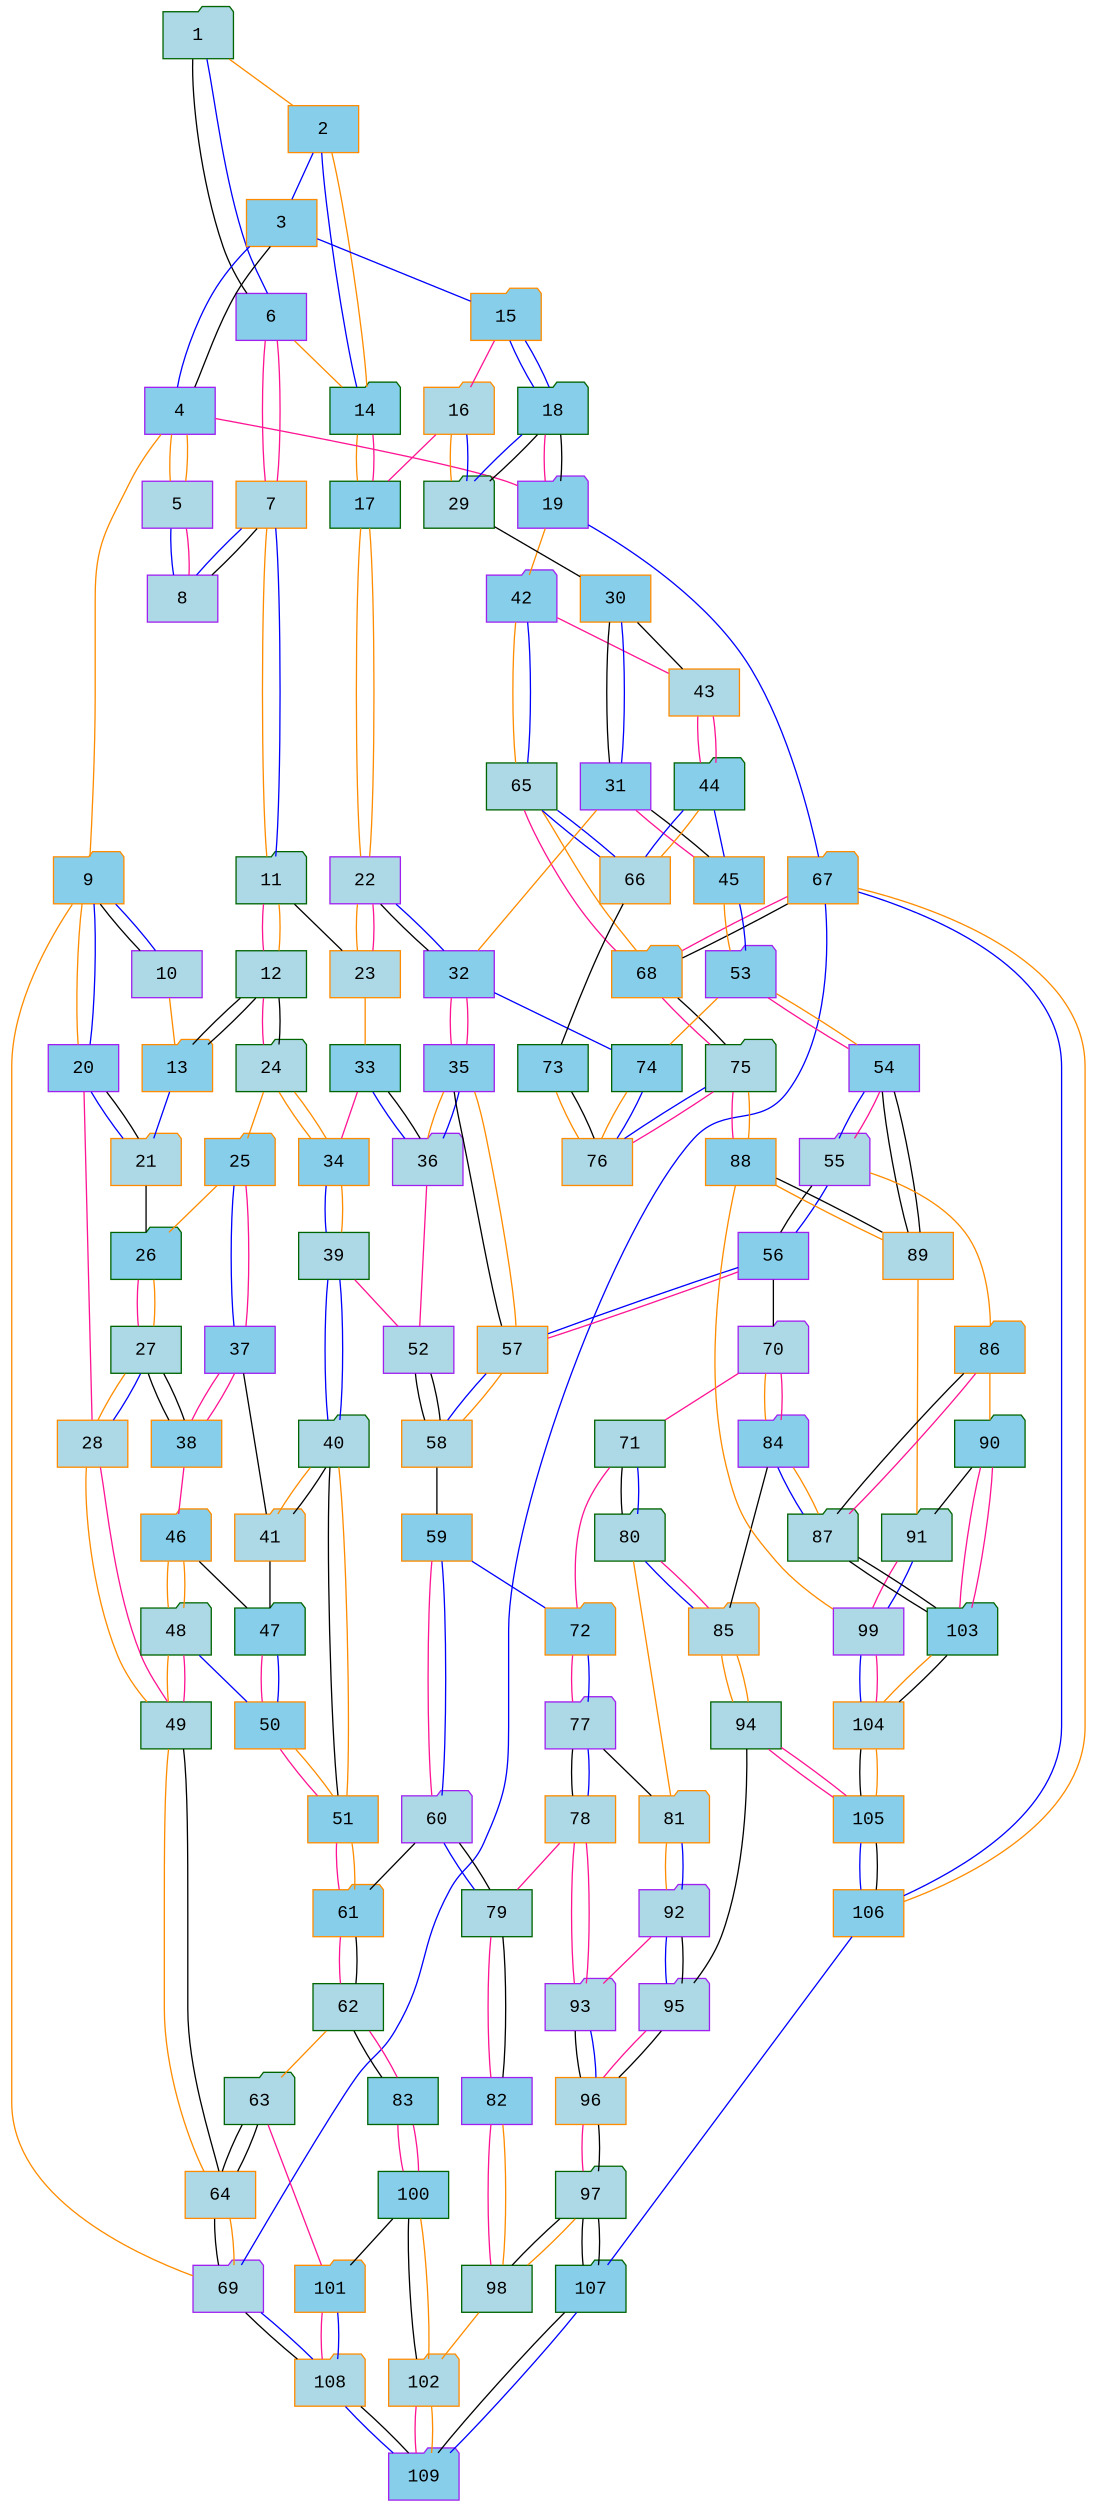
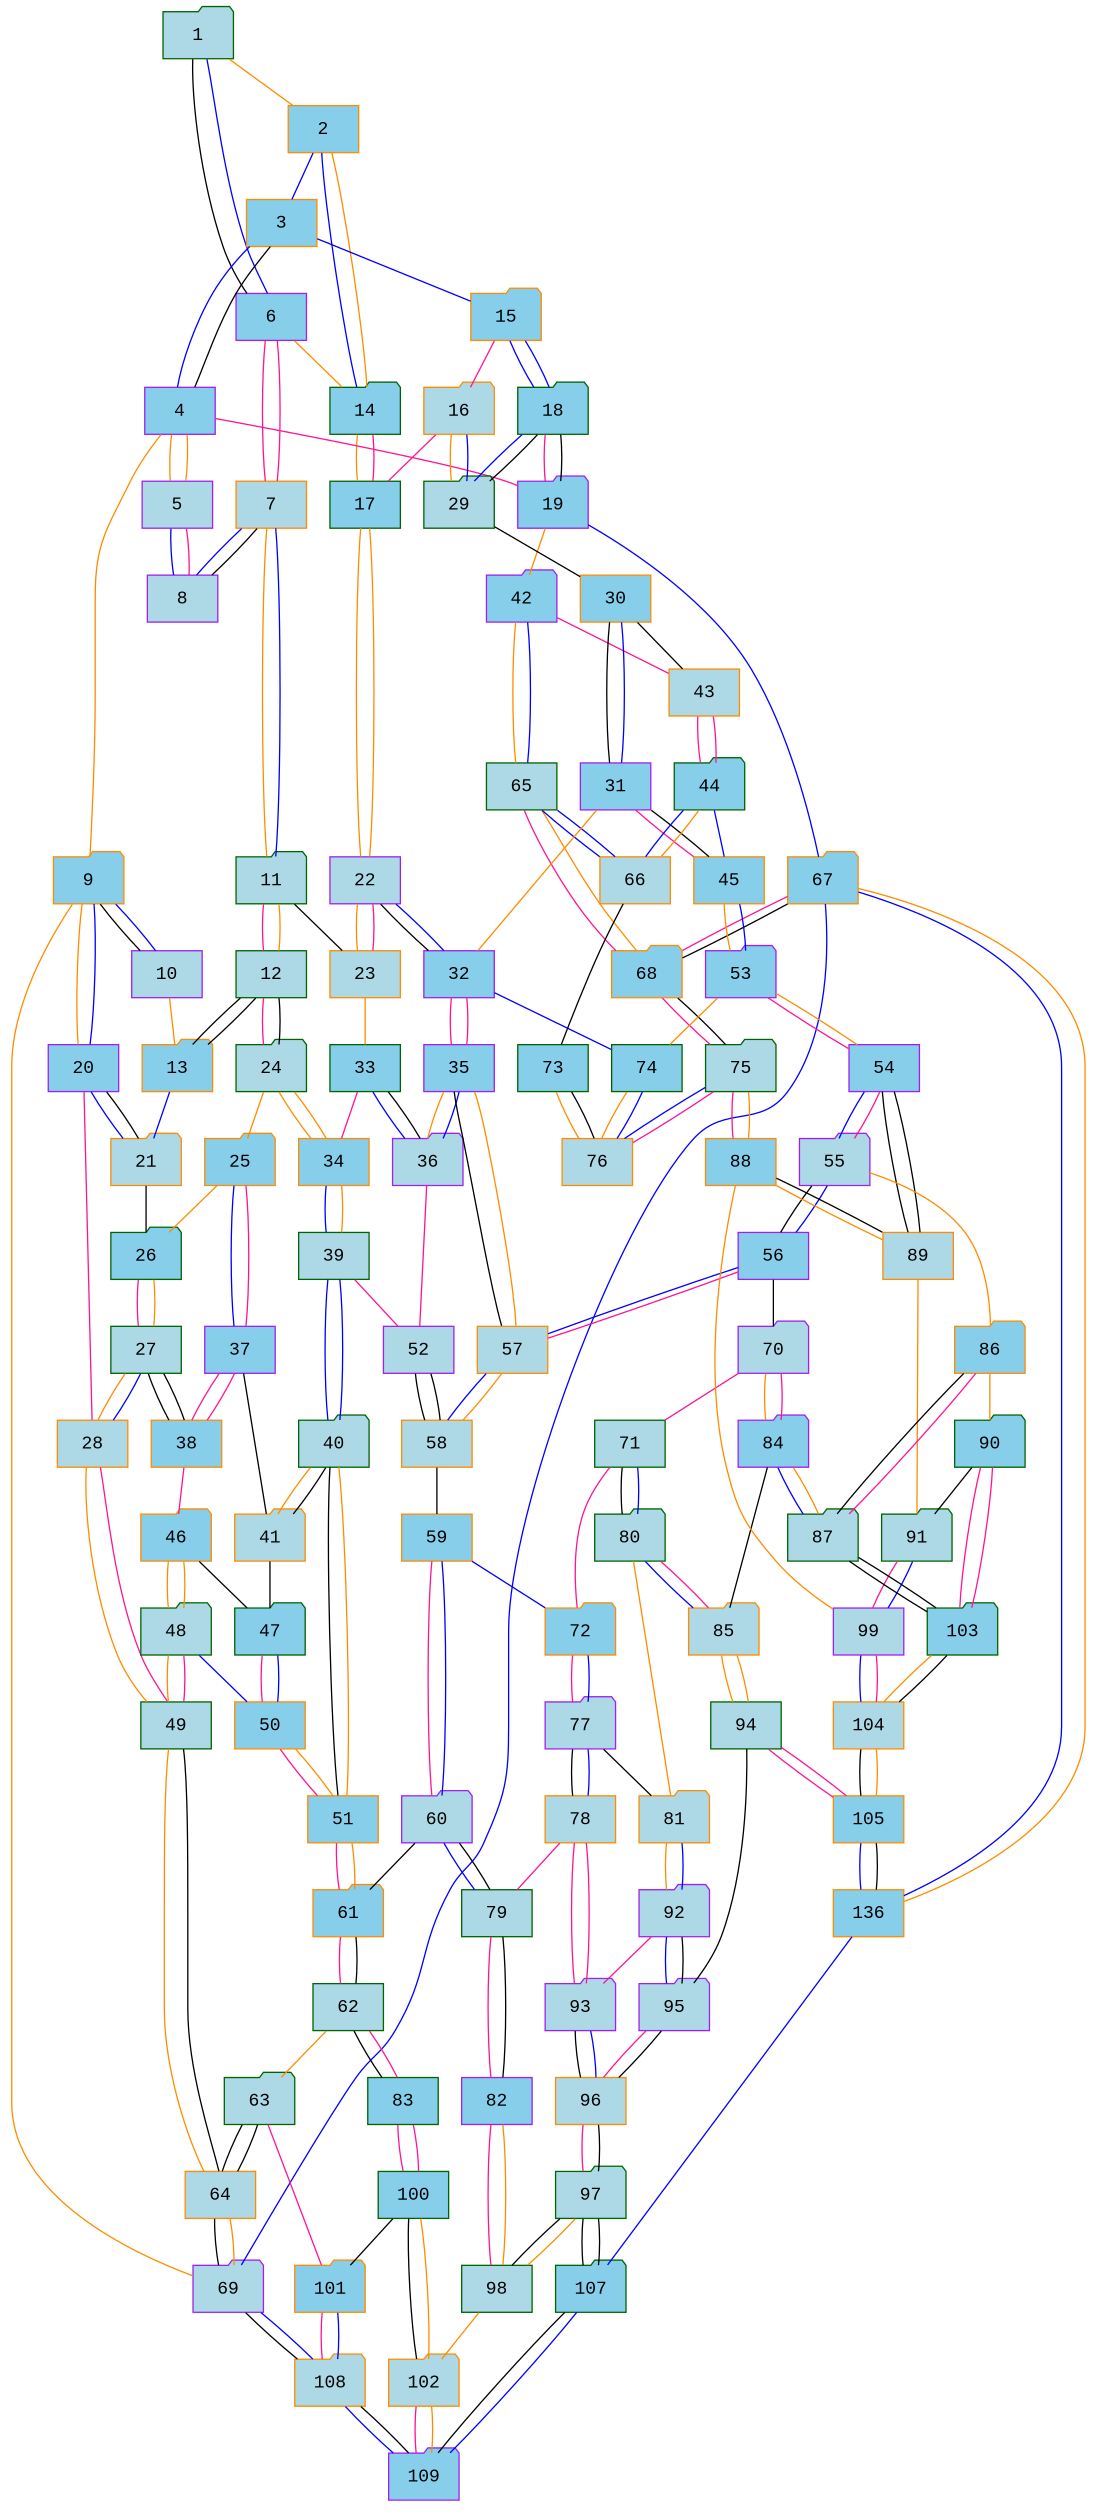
node "106": label "106" -> "136"
